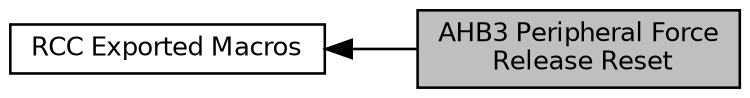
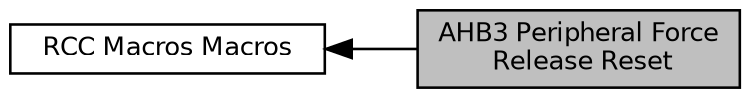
node "RCC Exported Macros": label "RCC Exported Macros" -> "RCC Macros Macros"
